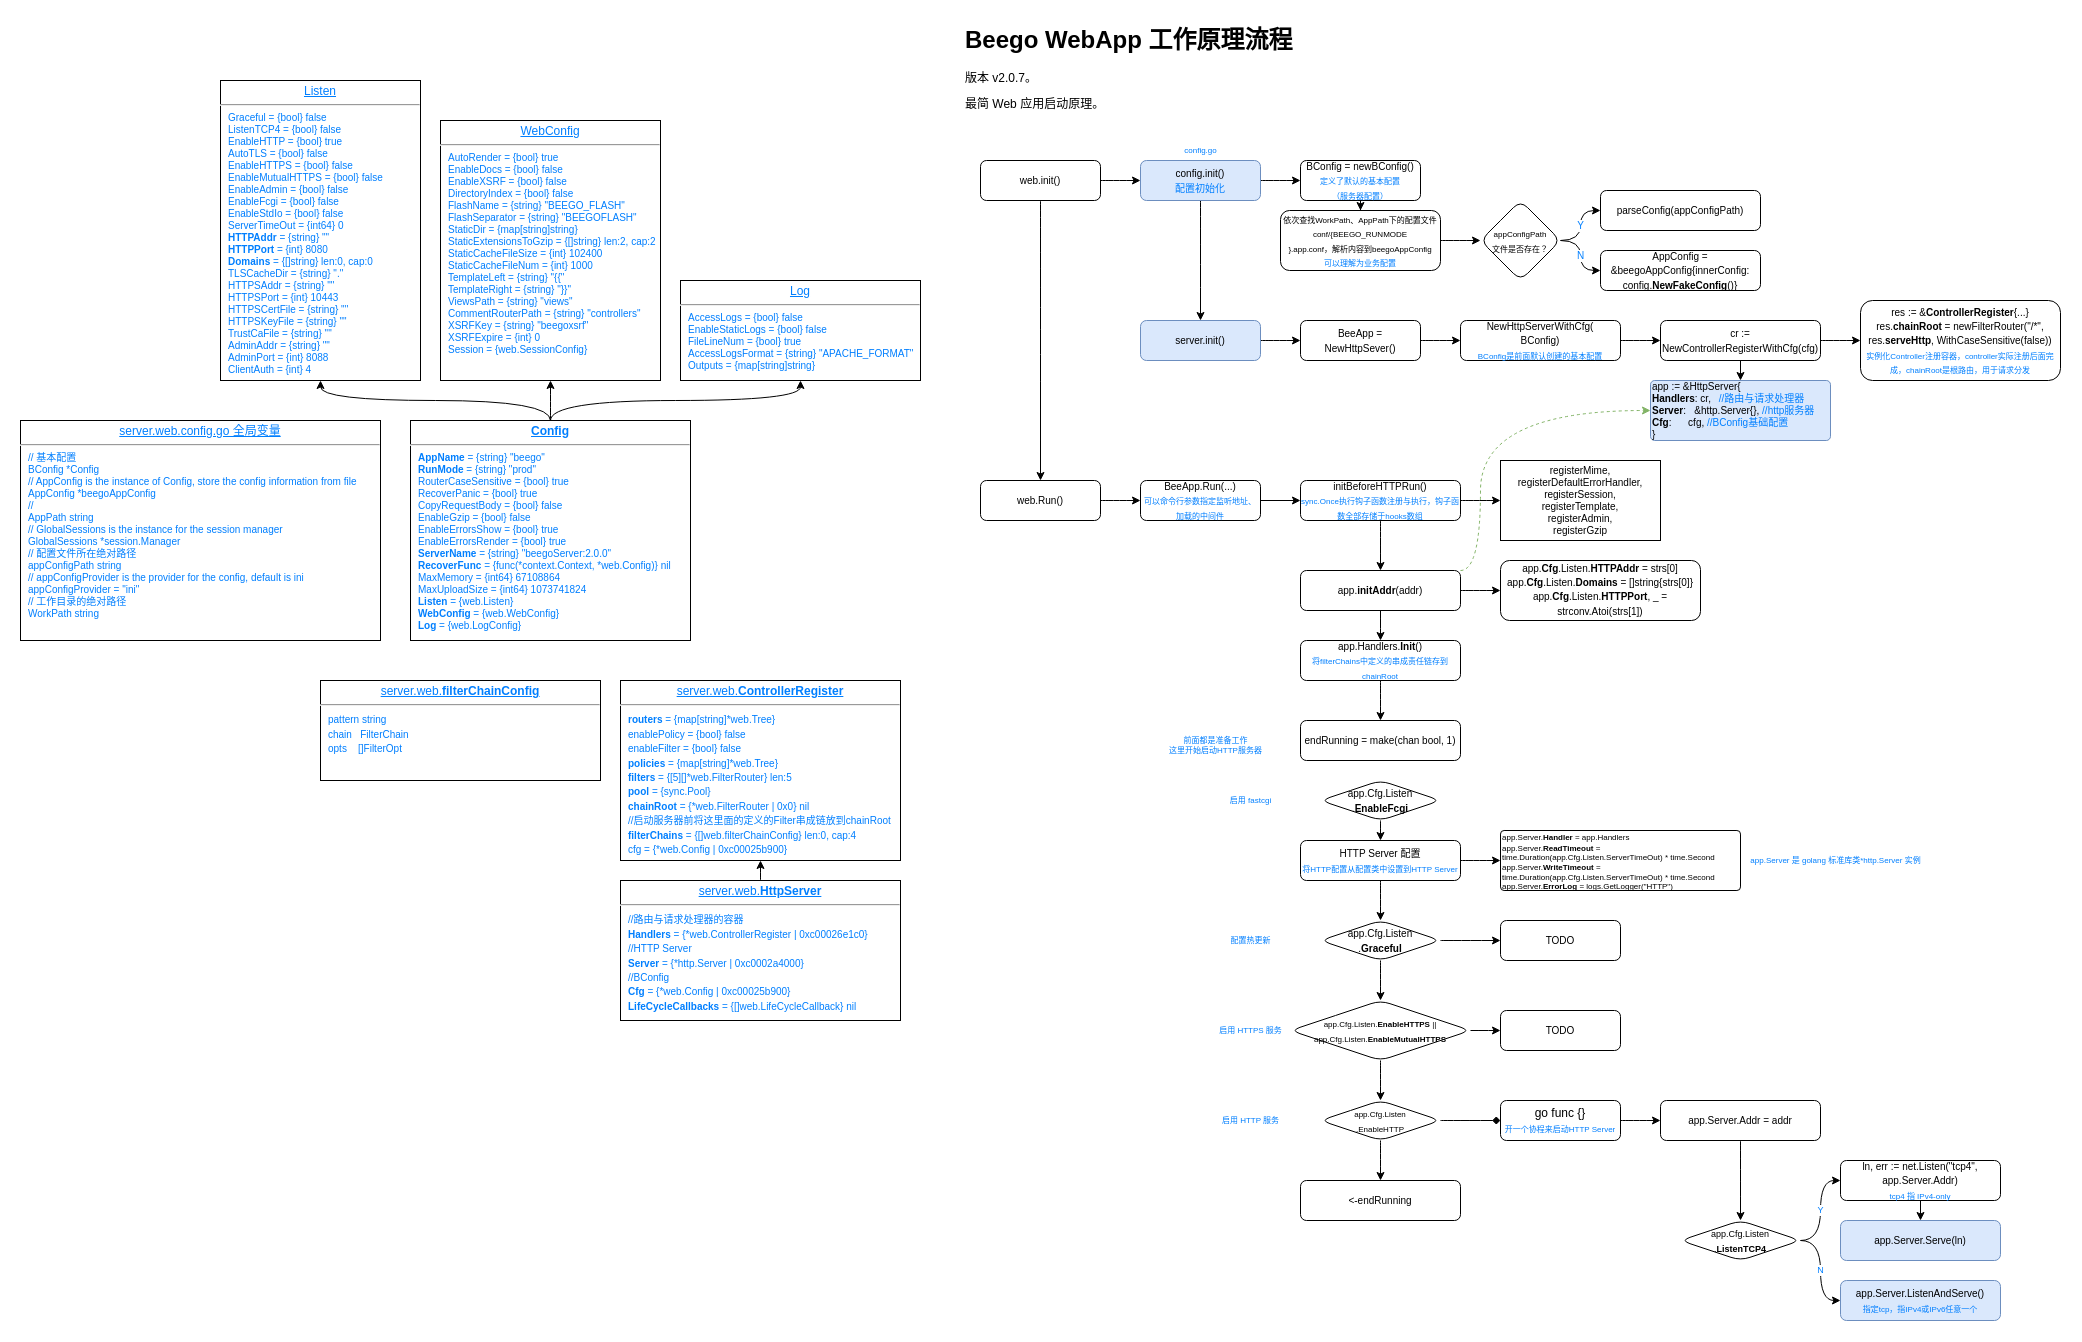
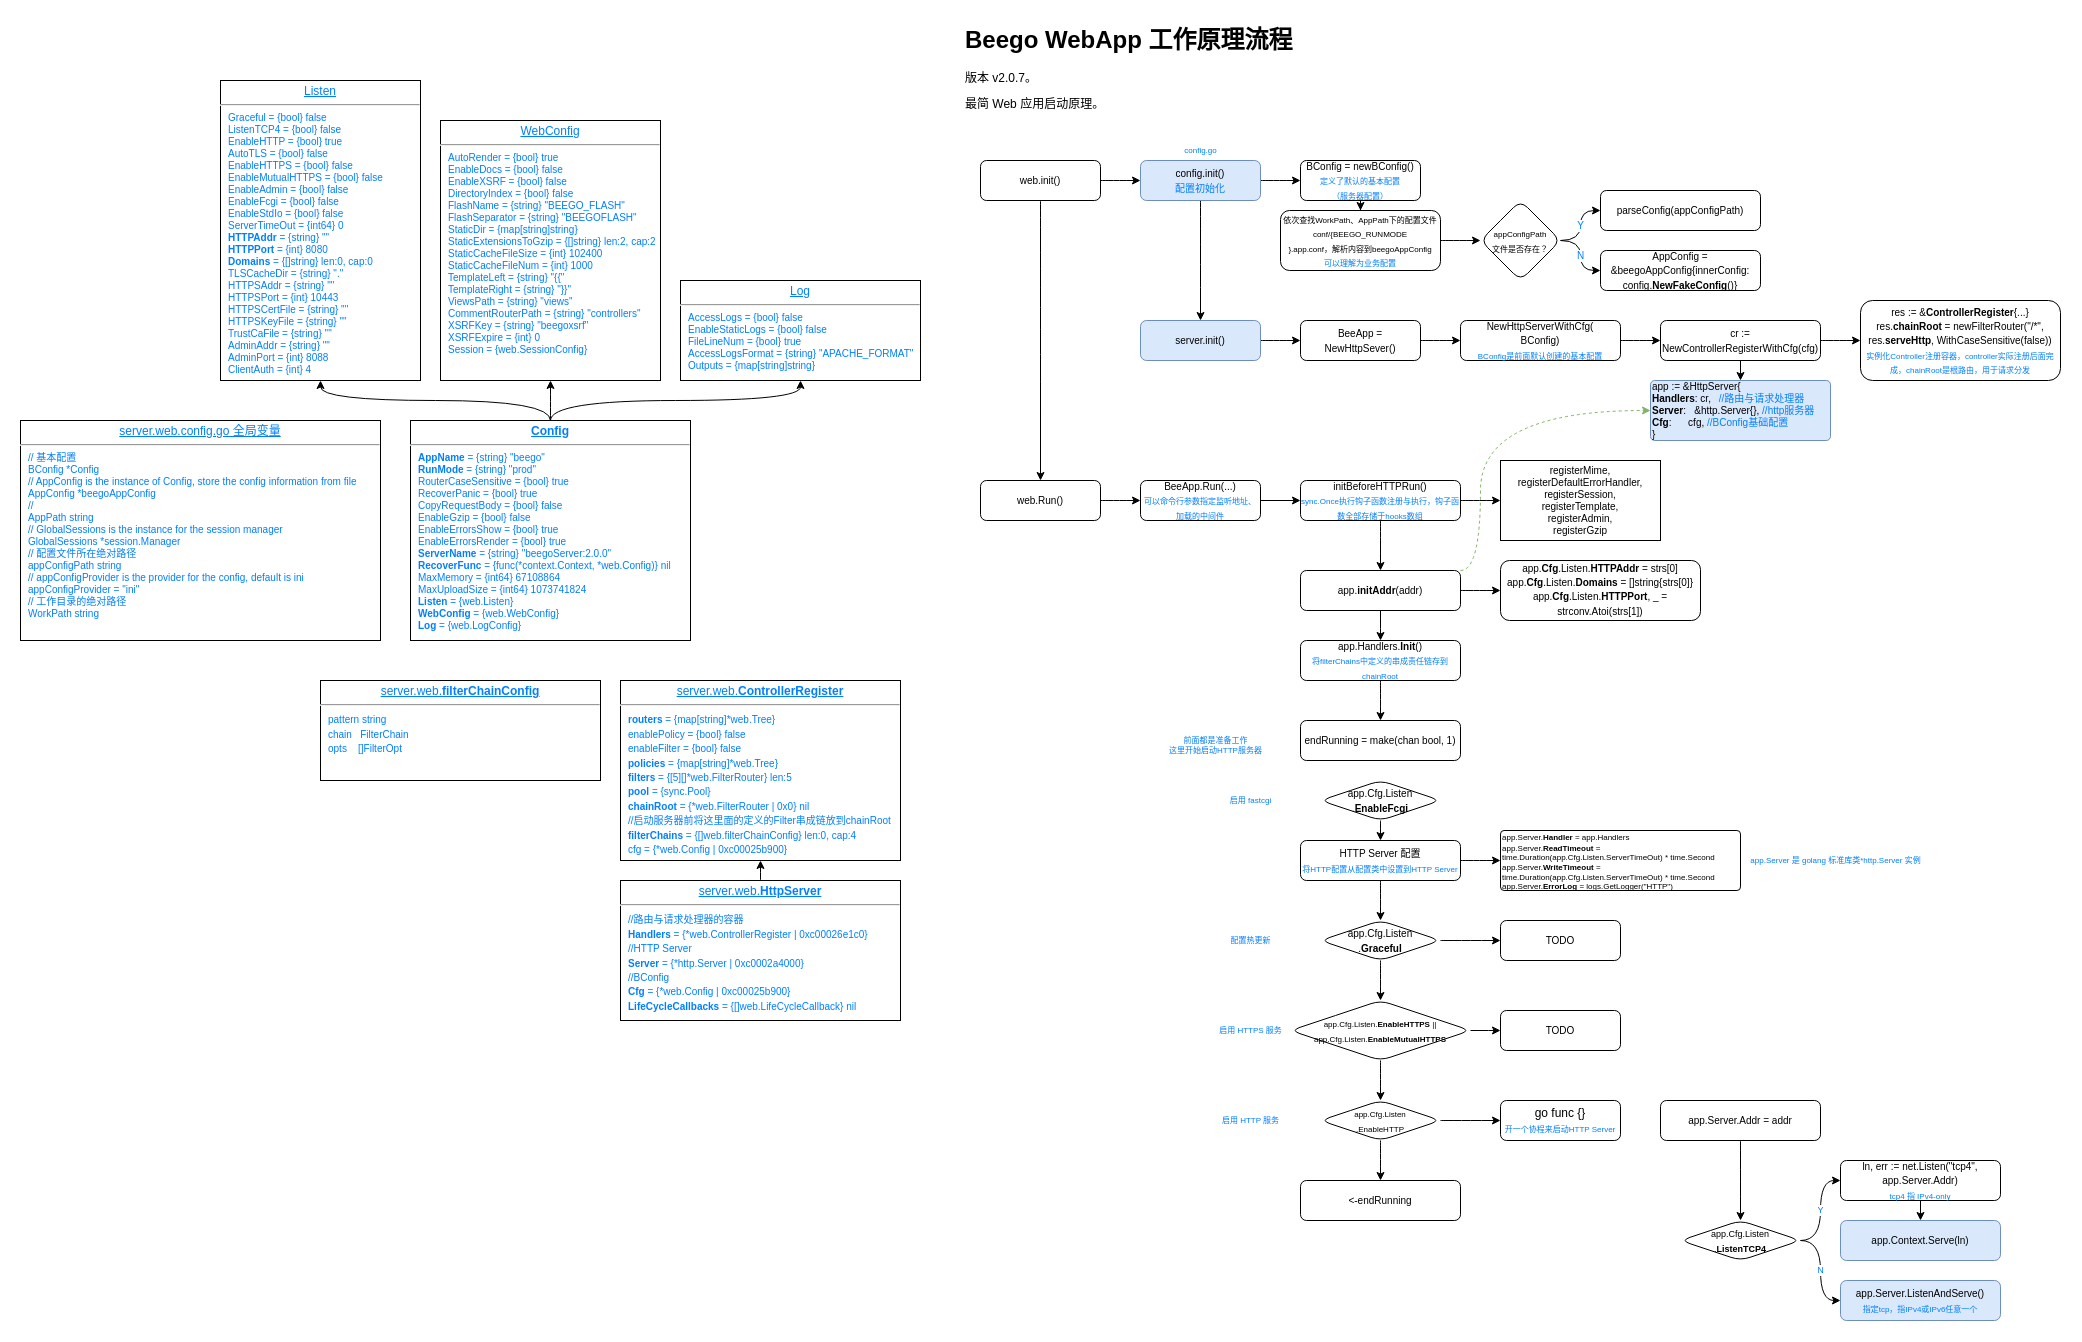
edge "app.Cfg.Listen .EnableHTTP" -> "go func {} 开一个协程来启动HTTP Server": arrowhead diamond -> classic
edge "go func {} 开一个协程来启动HTTP Server" -> "app.Server.Addr = addr": removed
node "app.Server.Serve(ln)": label "app.Server.Serve(ln)" -> "app.Context.Serve(ln)"
